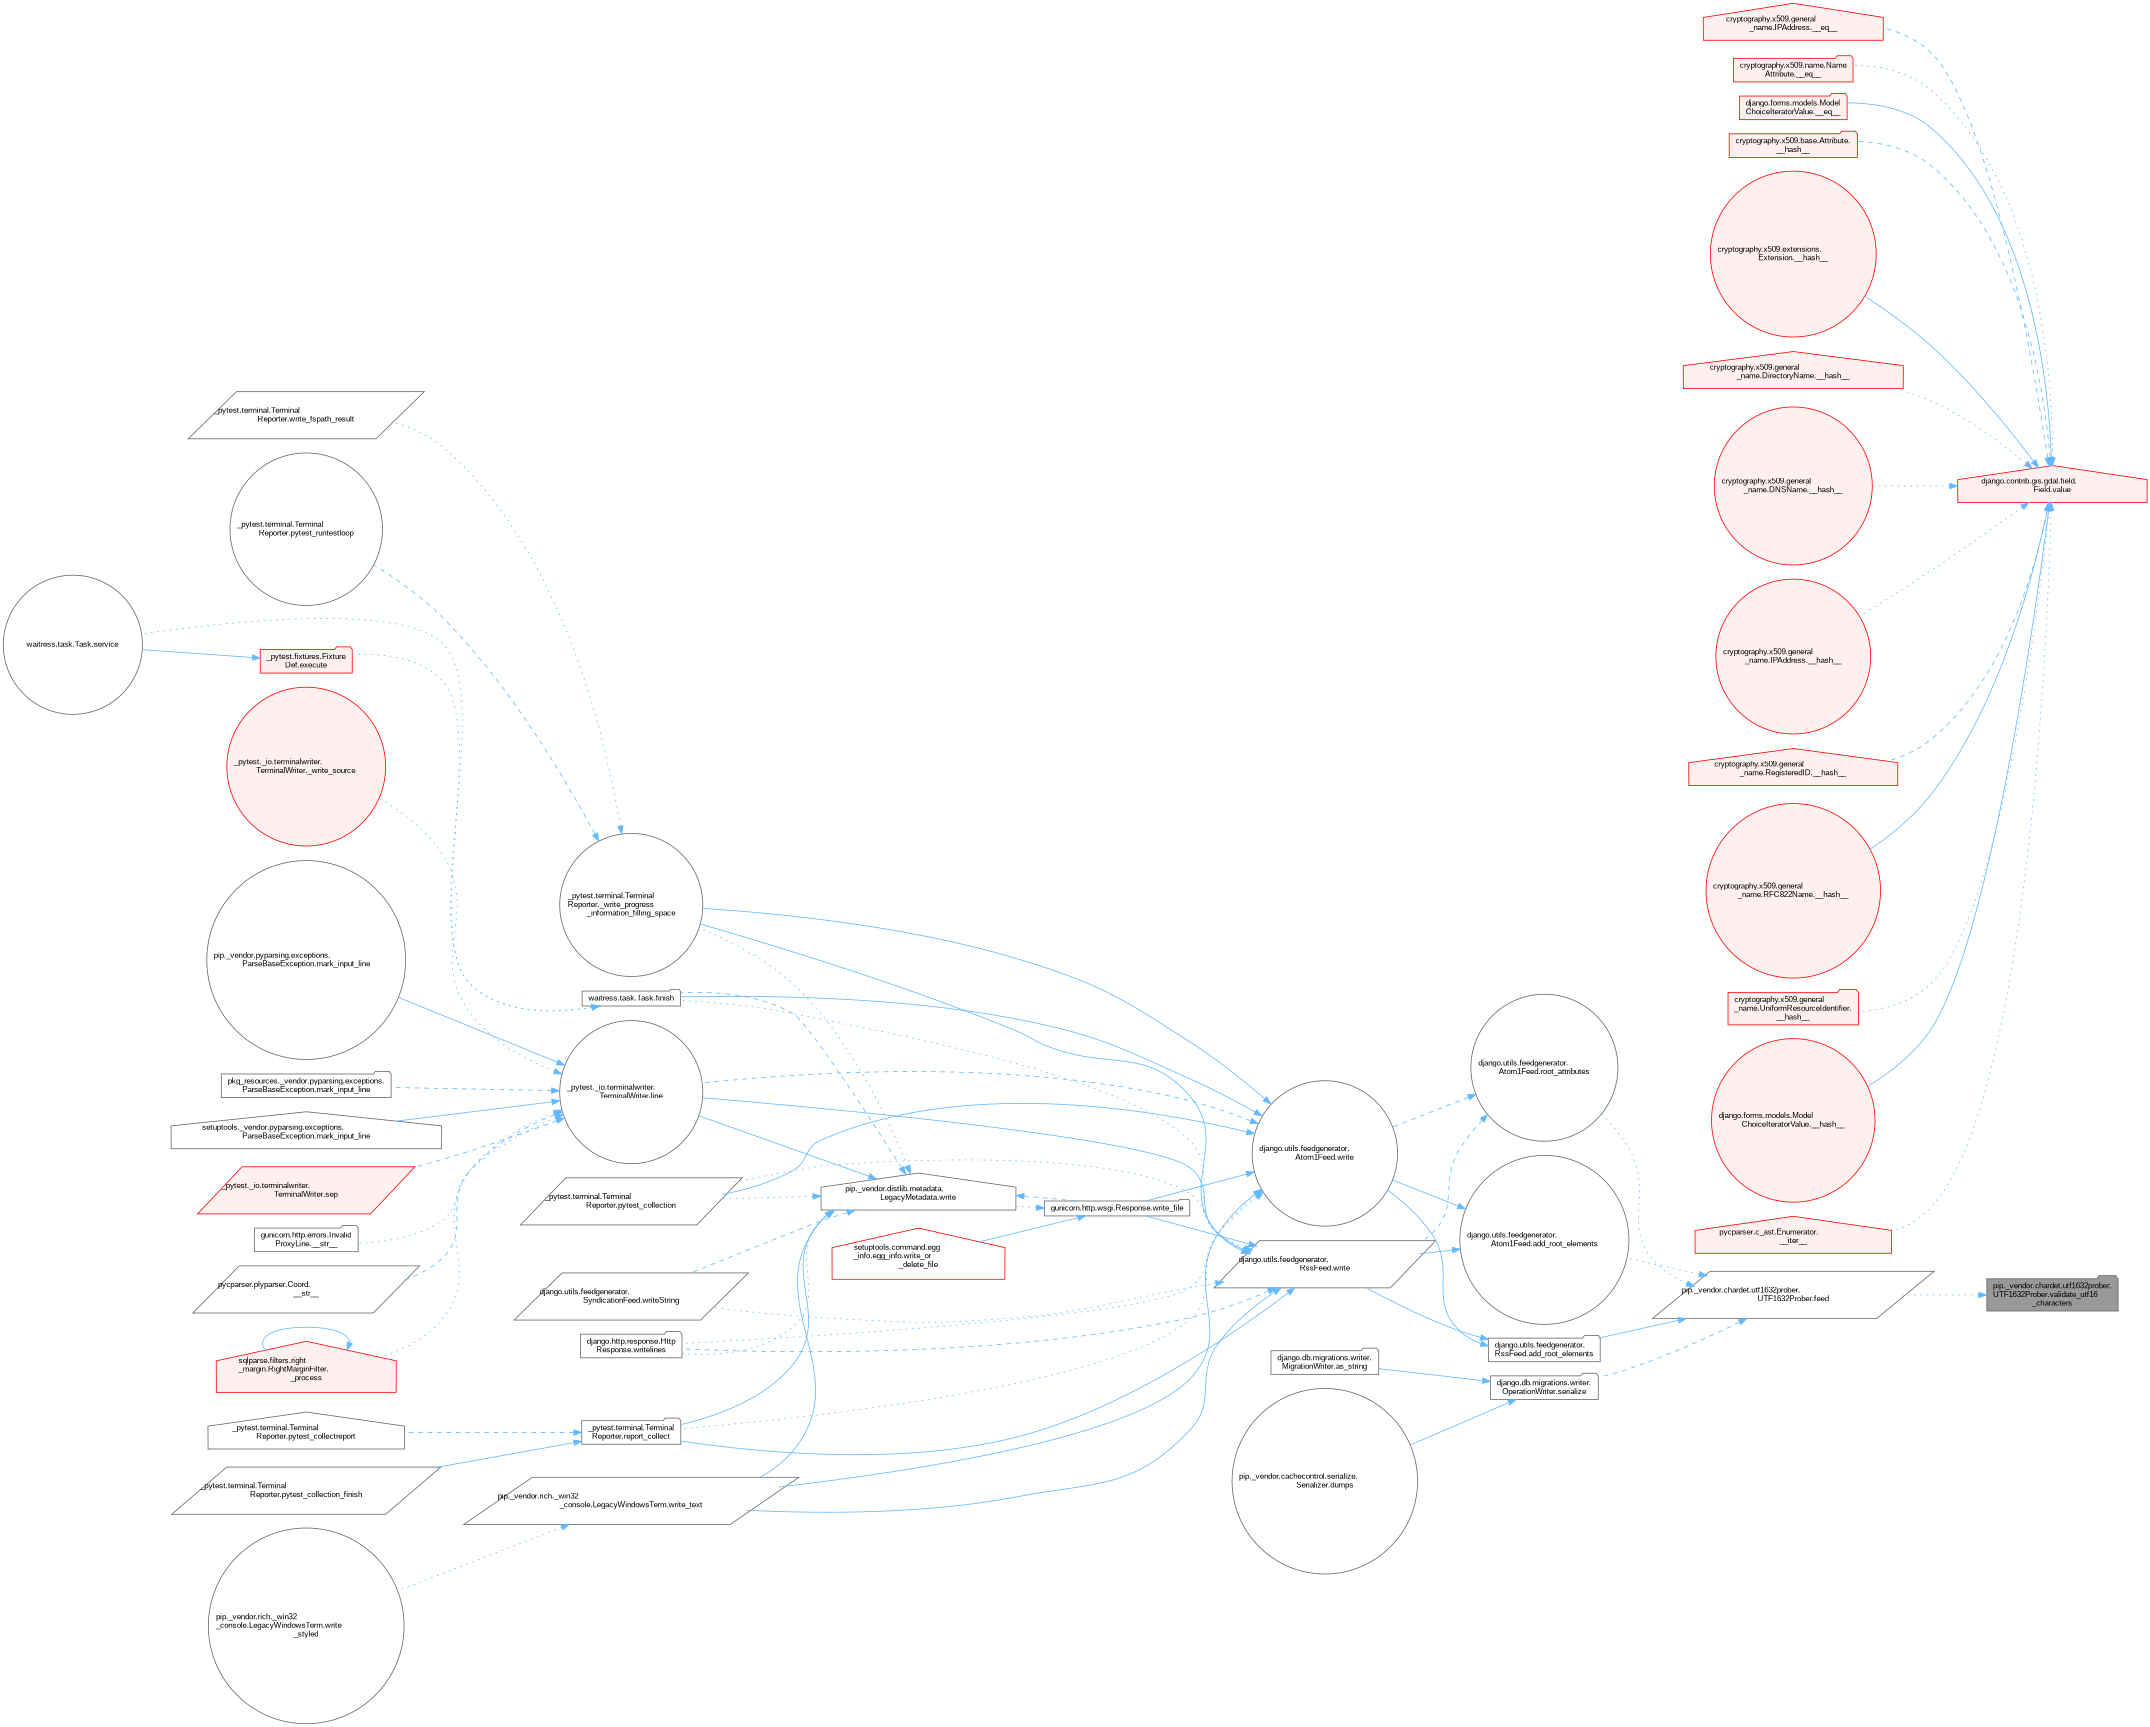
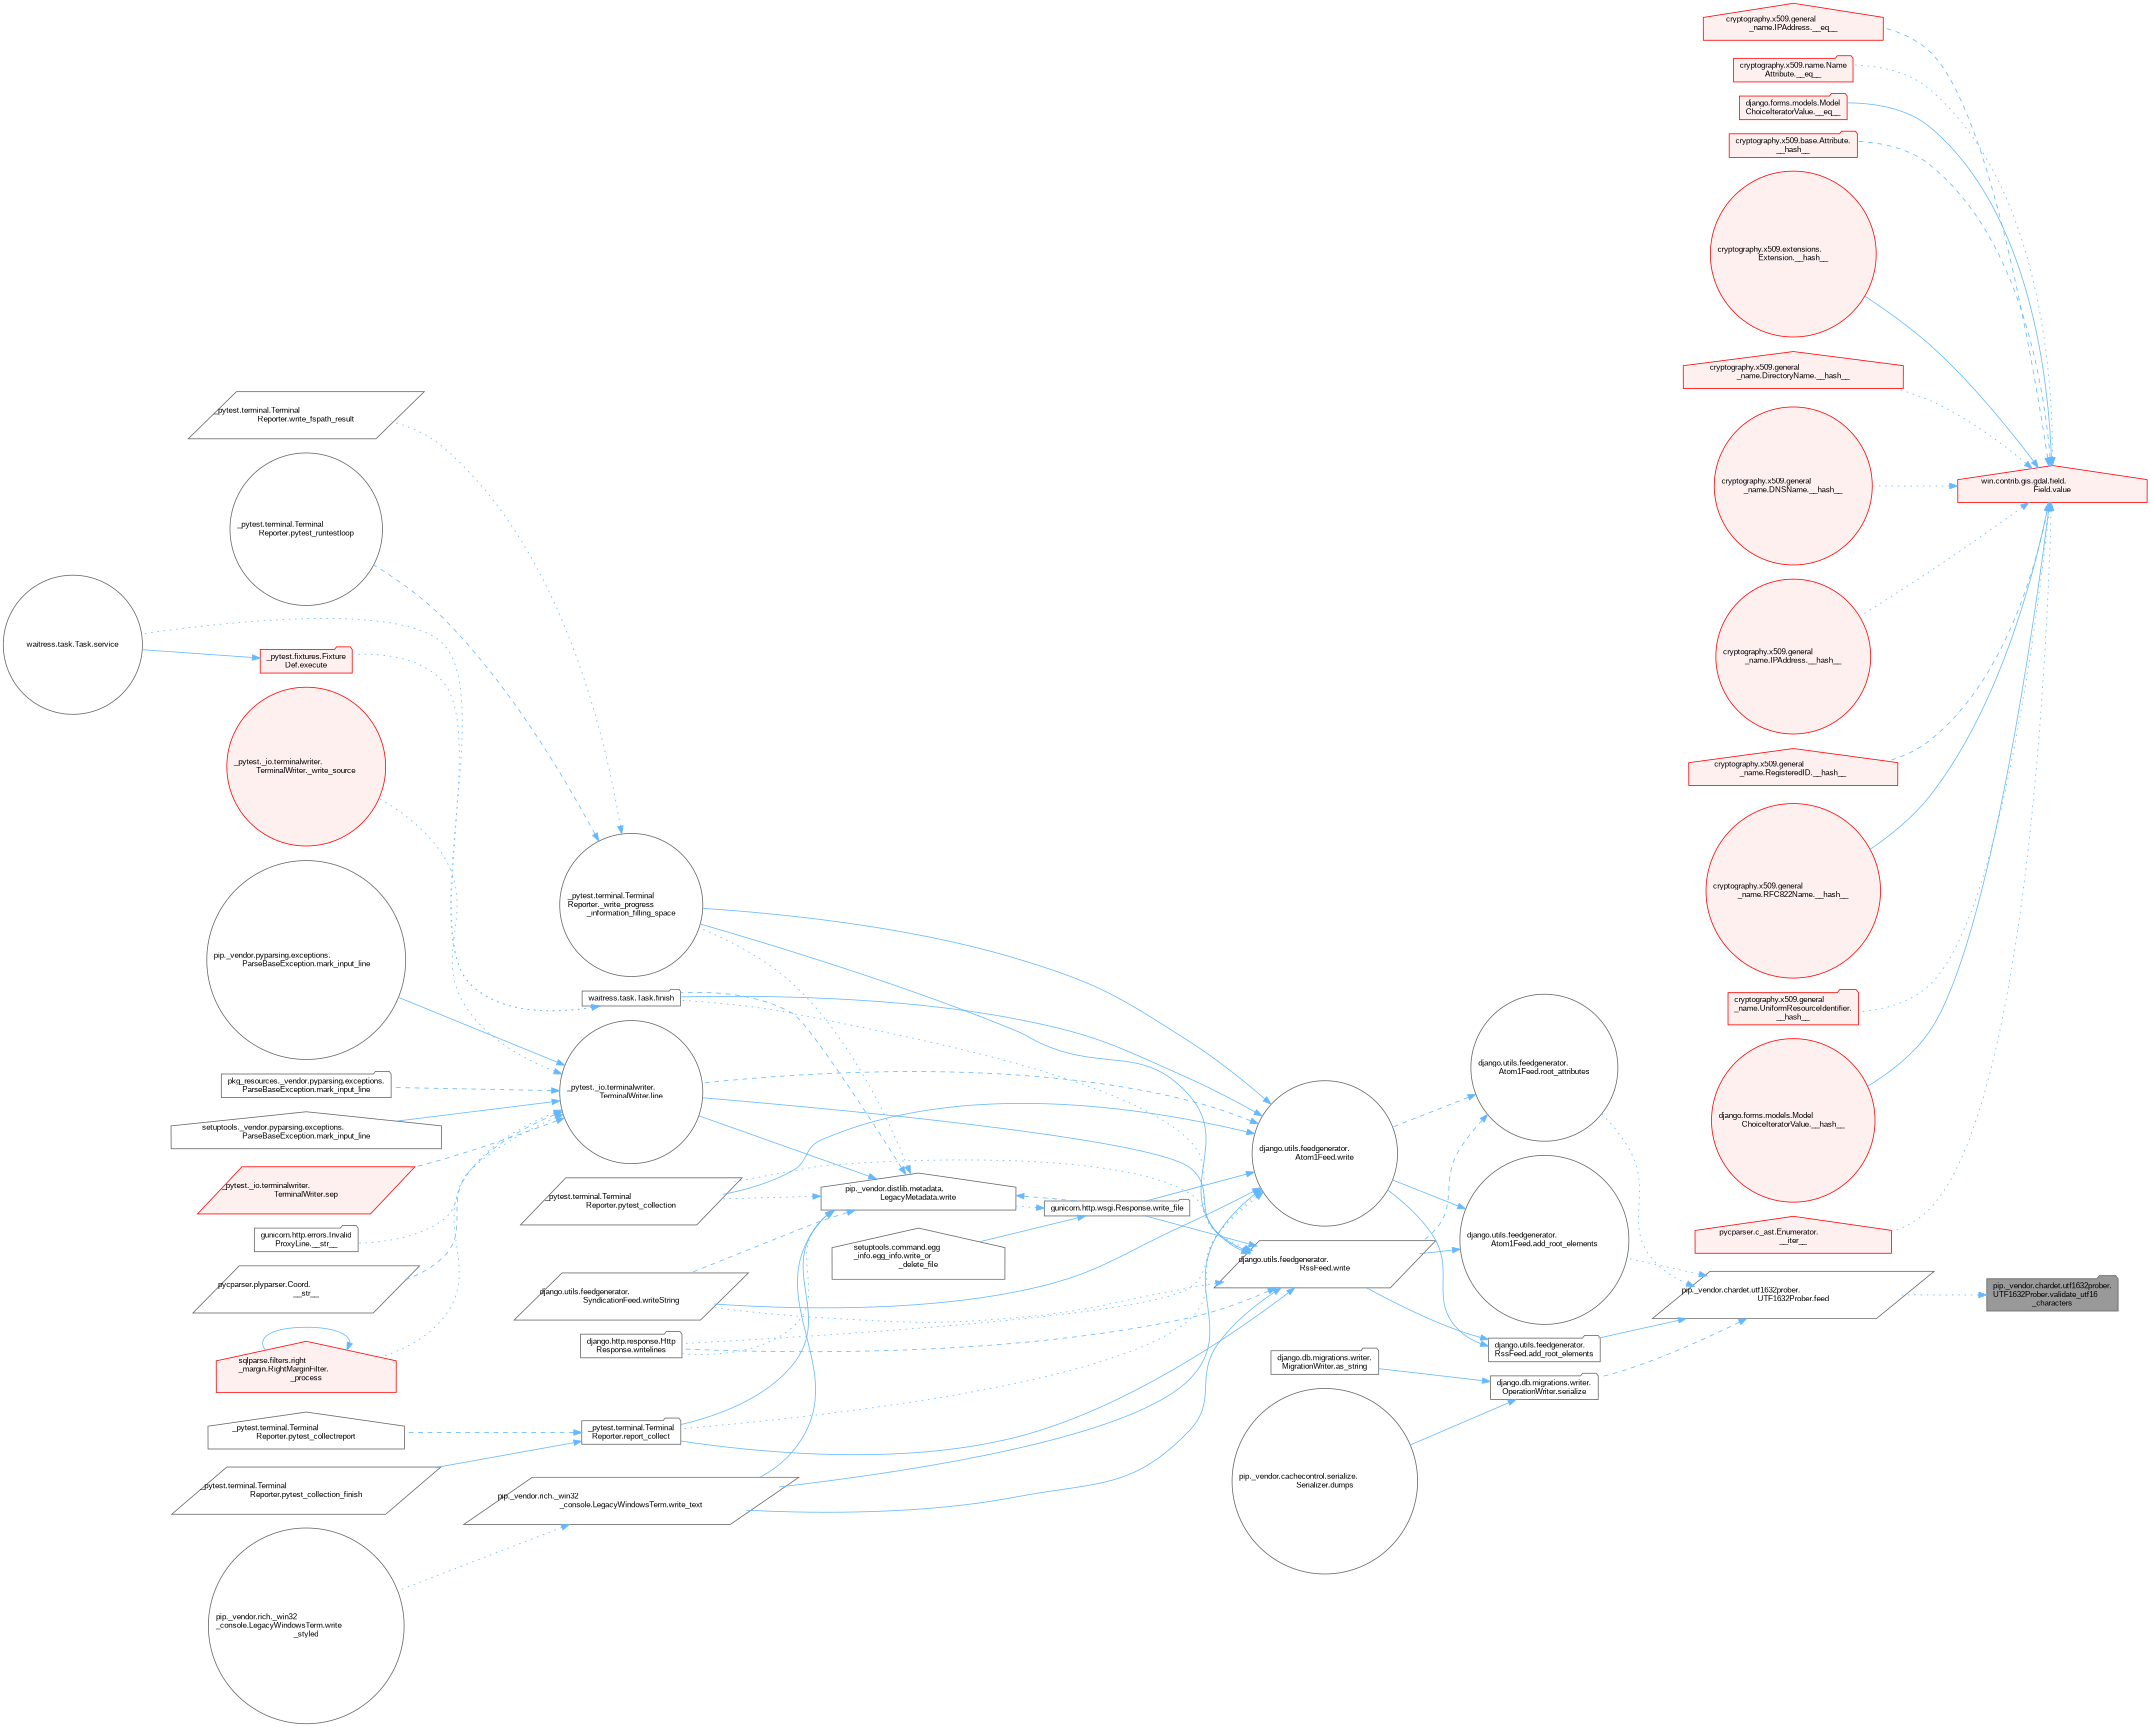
node "django.contrib.gis.gdal.field. Field.value": label "django.contrib.gis.gdal.field. Field.value" -> "win.contrib.gis.gdal.field. Field.value"
node "setuptools.command.egg _info.egg_info.write_or _delete_file": color red -> grey40
edge "django.utils.feedgenerator. SyndicationFeed.writeString" -> "django.utils.feedgenerator. Atom1Feed.write": added
